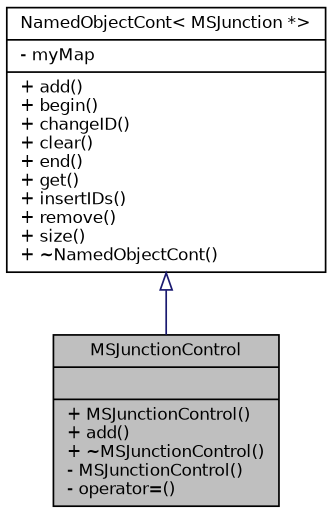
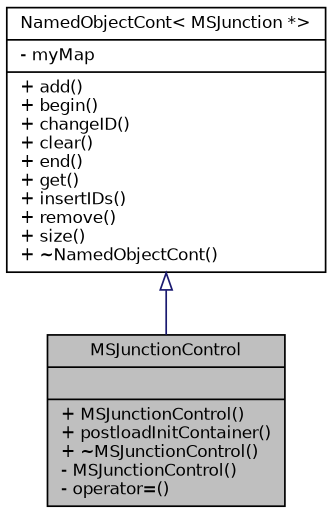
node "MSJunctionControl": text "+ add()" -> "+ postloadInitContainer()"
